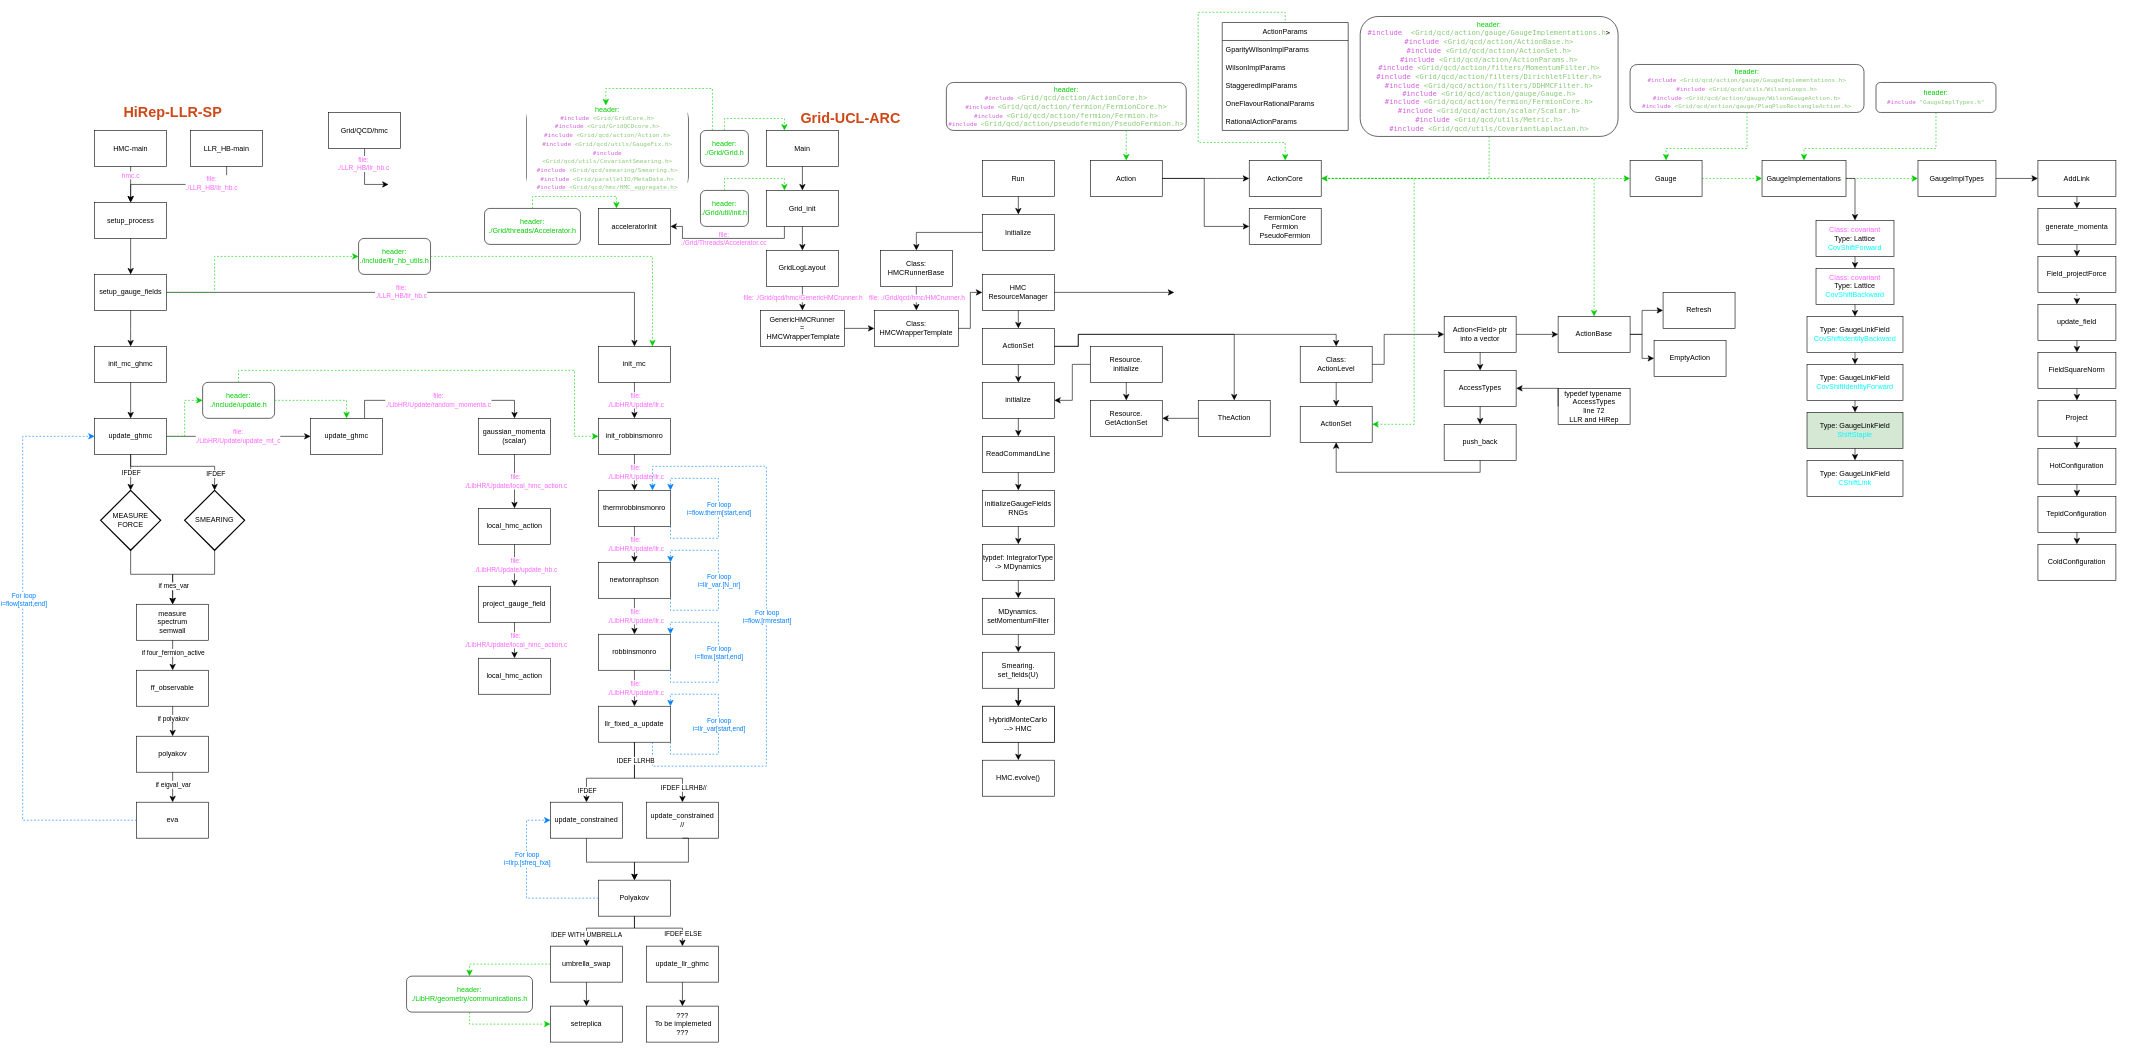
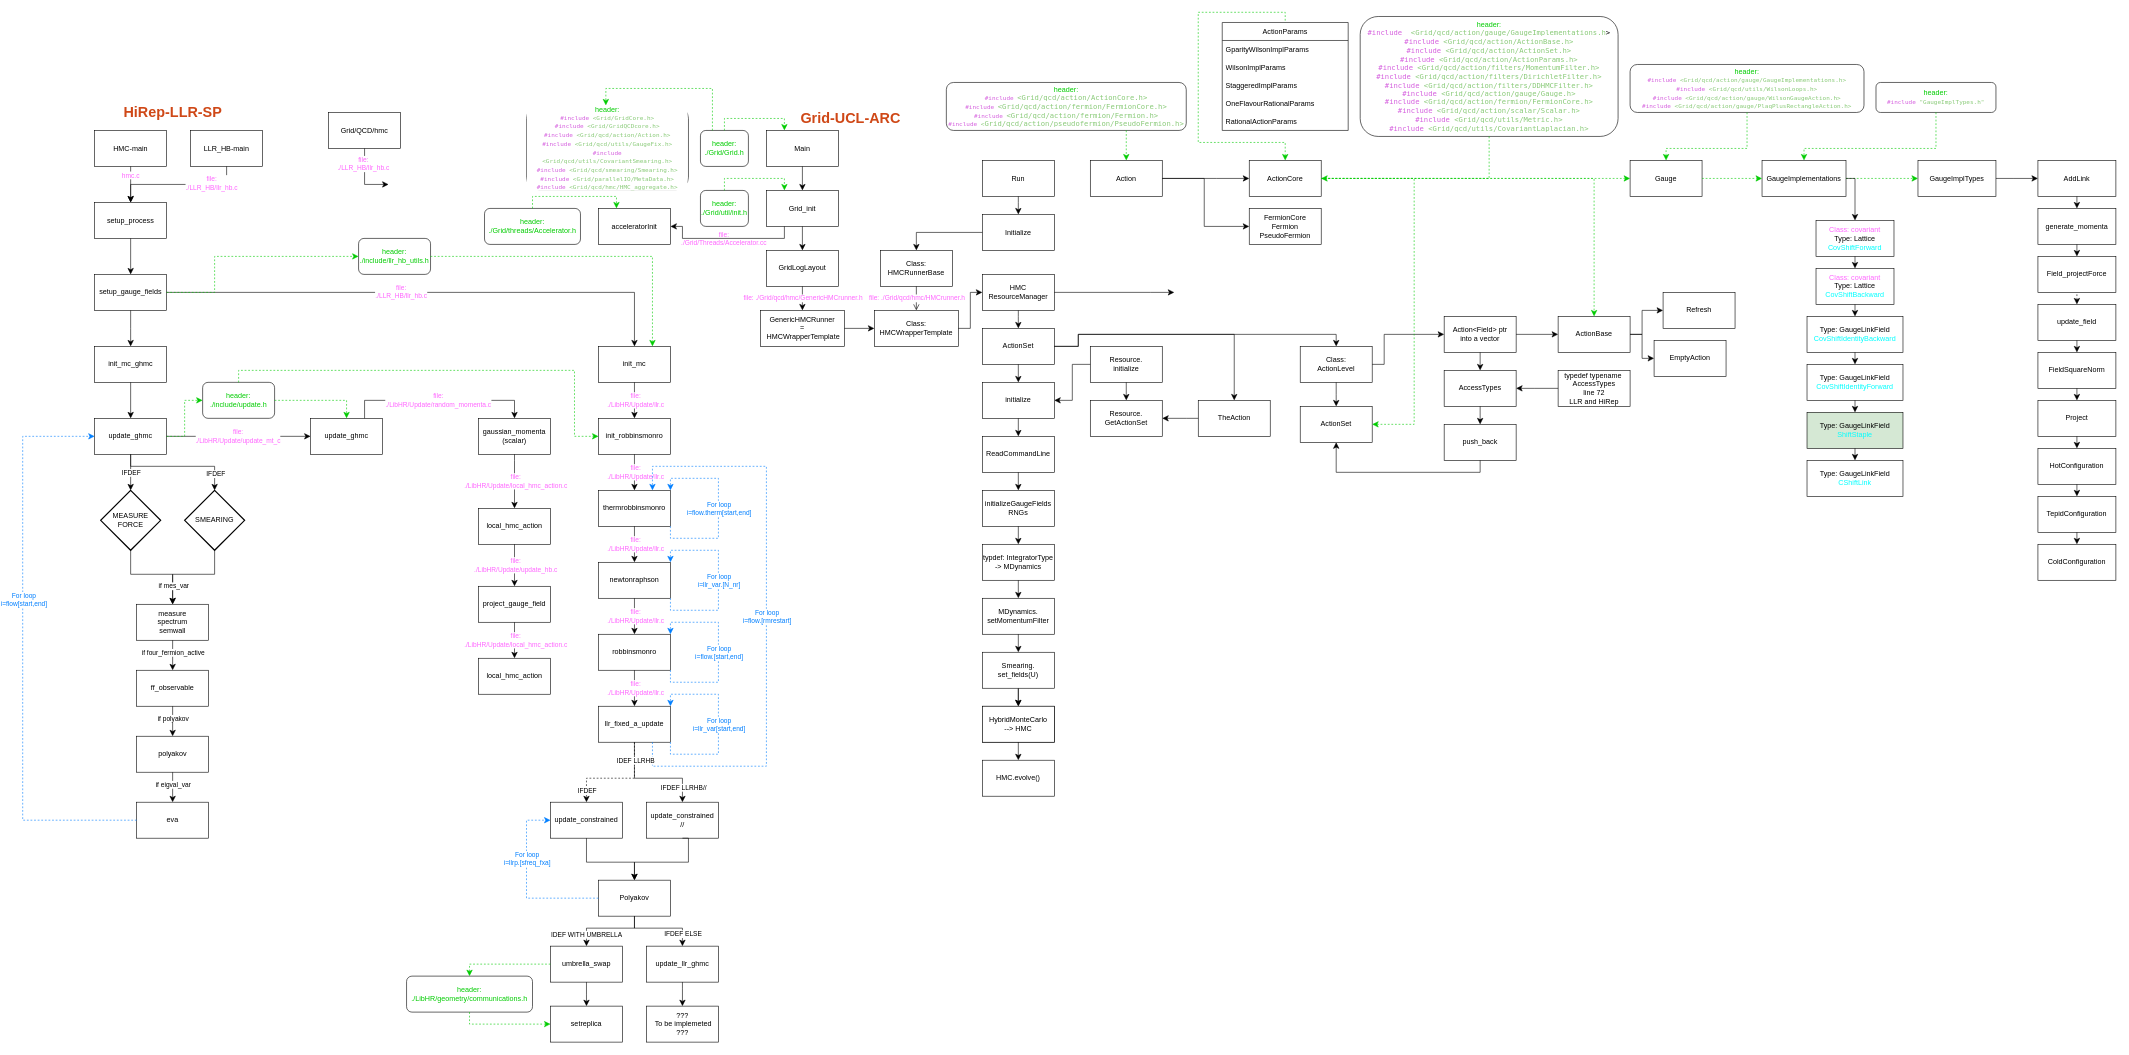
edge "Class: HMCRunnerBase" -> "Class: HMCWrapperTemplate": arrowhead classic -> open
node "typedef typename AccessTypes line 72 LLR and HiRep": moved (1595, 407) -> (1595, 389)
edge "llr_fixed_a_update" -> "update_constrained": style solid -> dashed
